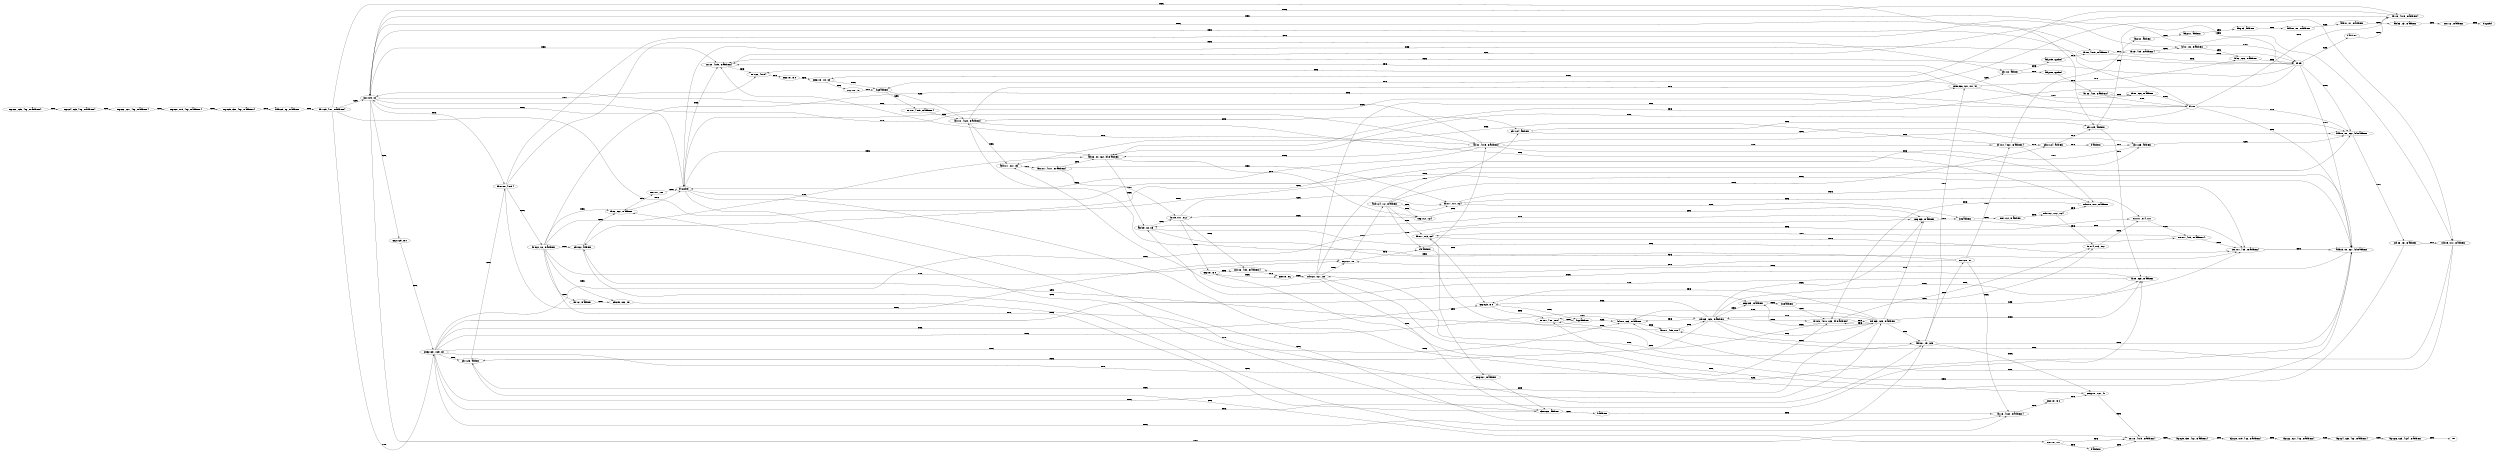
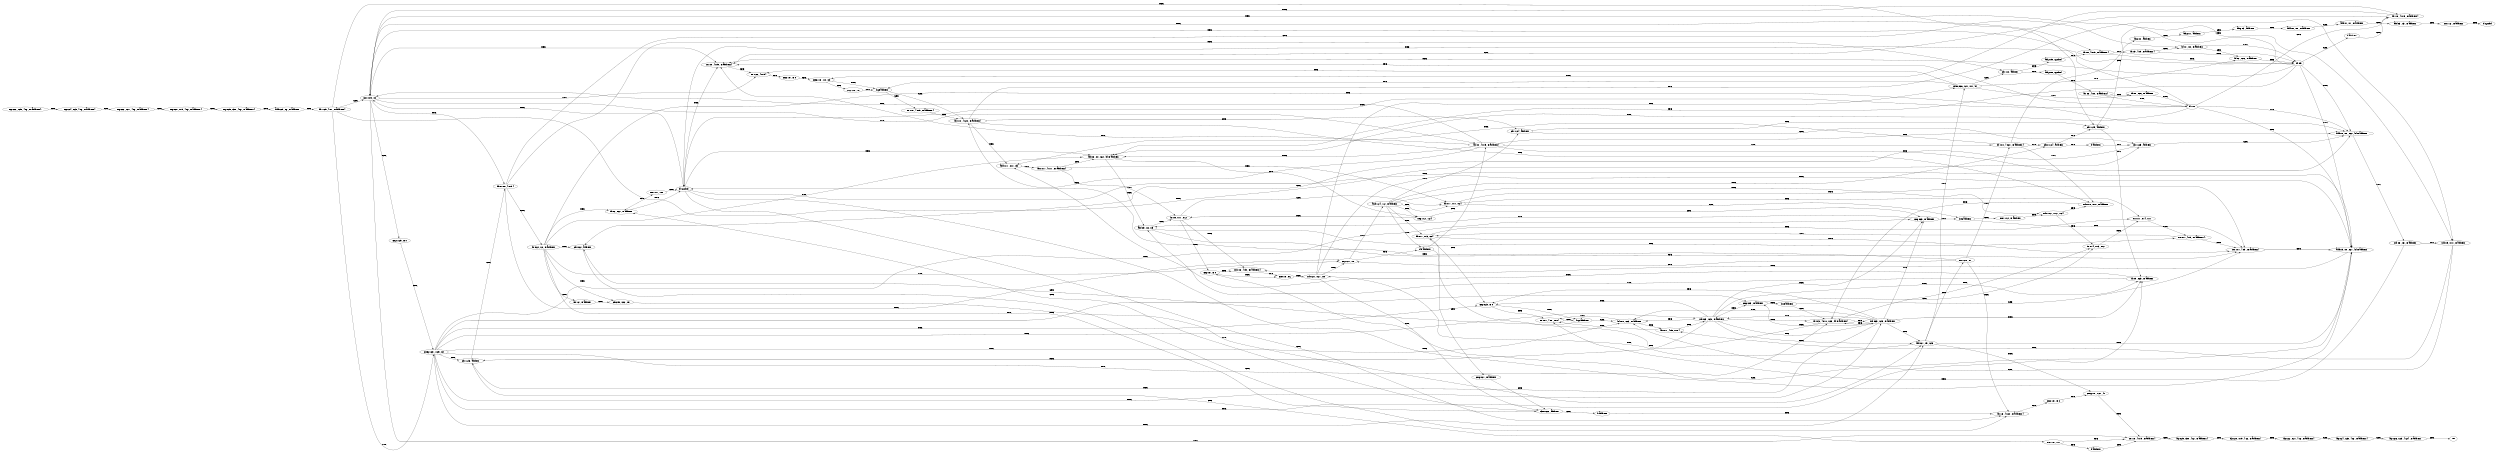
edge "and w24 , w2 , # address" -> "sub w12 , w12 , w24": added, label "DFG"
edge "cbz x22 , address" -> "lsl x2 , x22 , # address": removed, label "CFG"
edge "sub x21 , x21 , x8" -> "cneg w8 , w21 , lt": removed, label "DFG"
